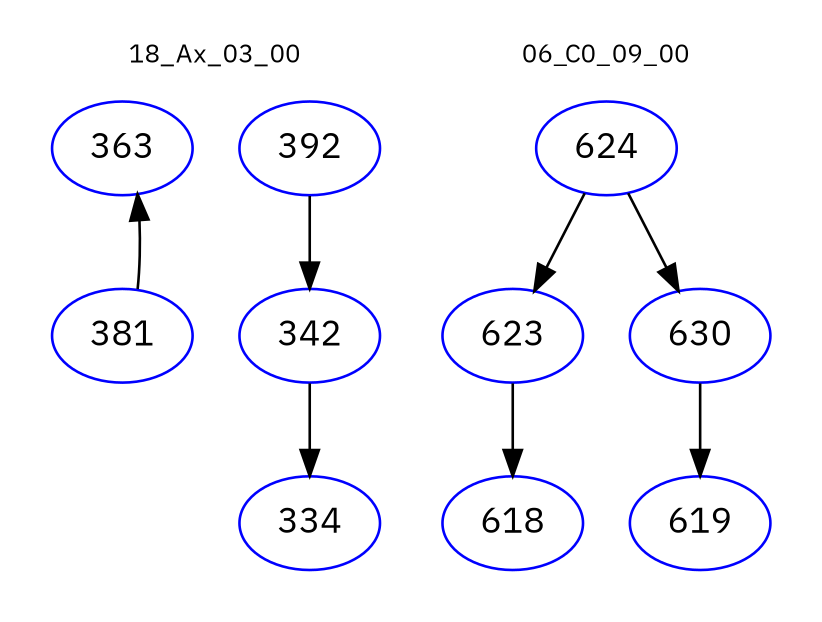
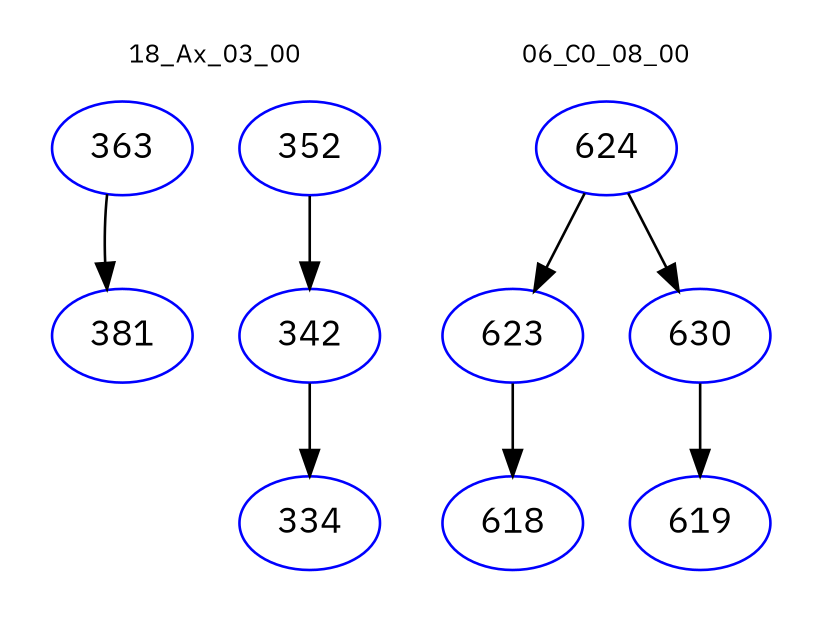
cluster "06_C0_09_00": label "06_C0_09_00" -> "06_C0_08_00"
node "392": label "392" -> "352"
edge "381" -> "363": reversed
